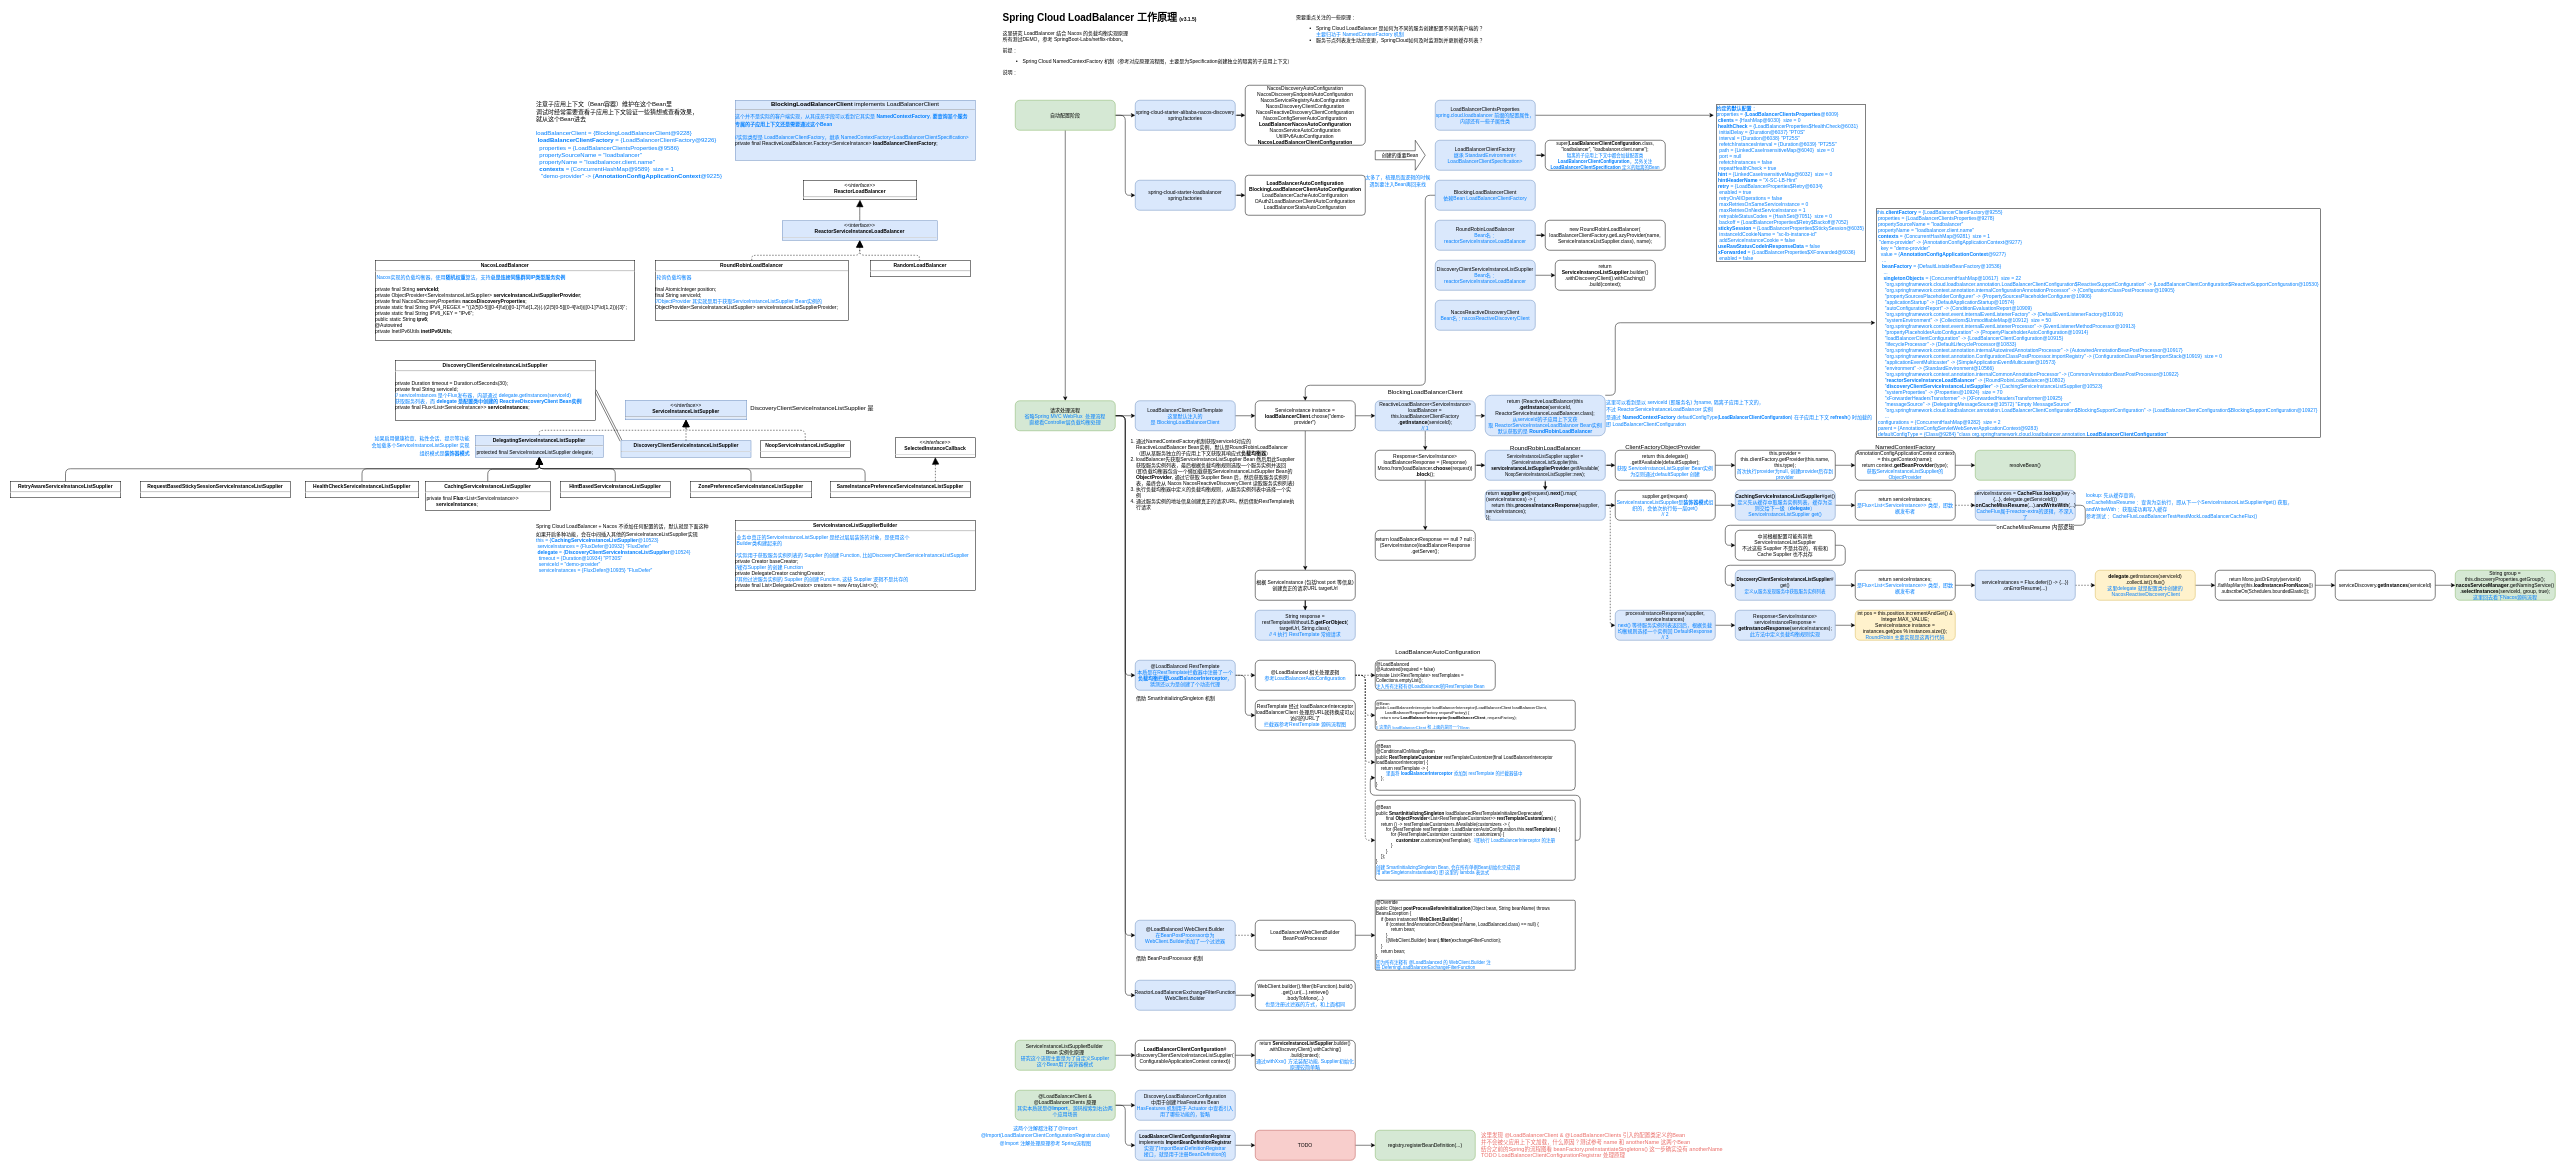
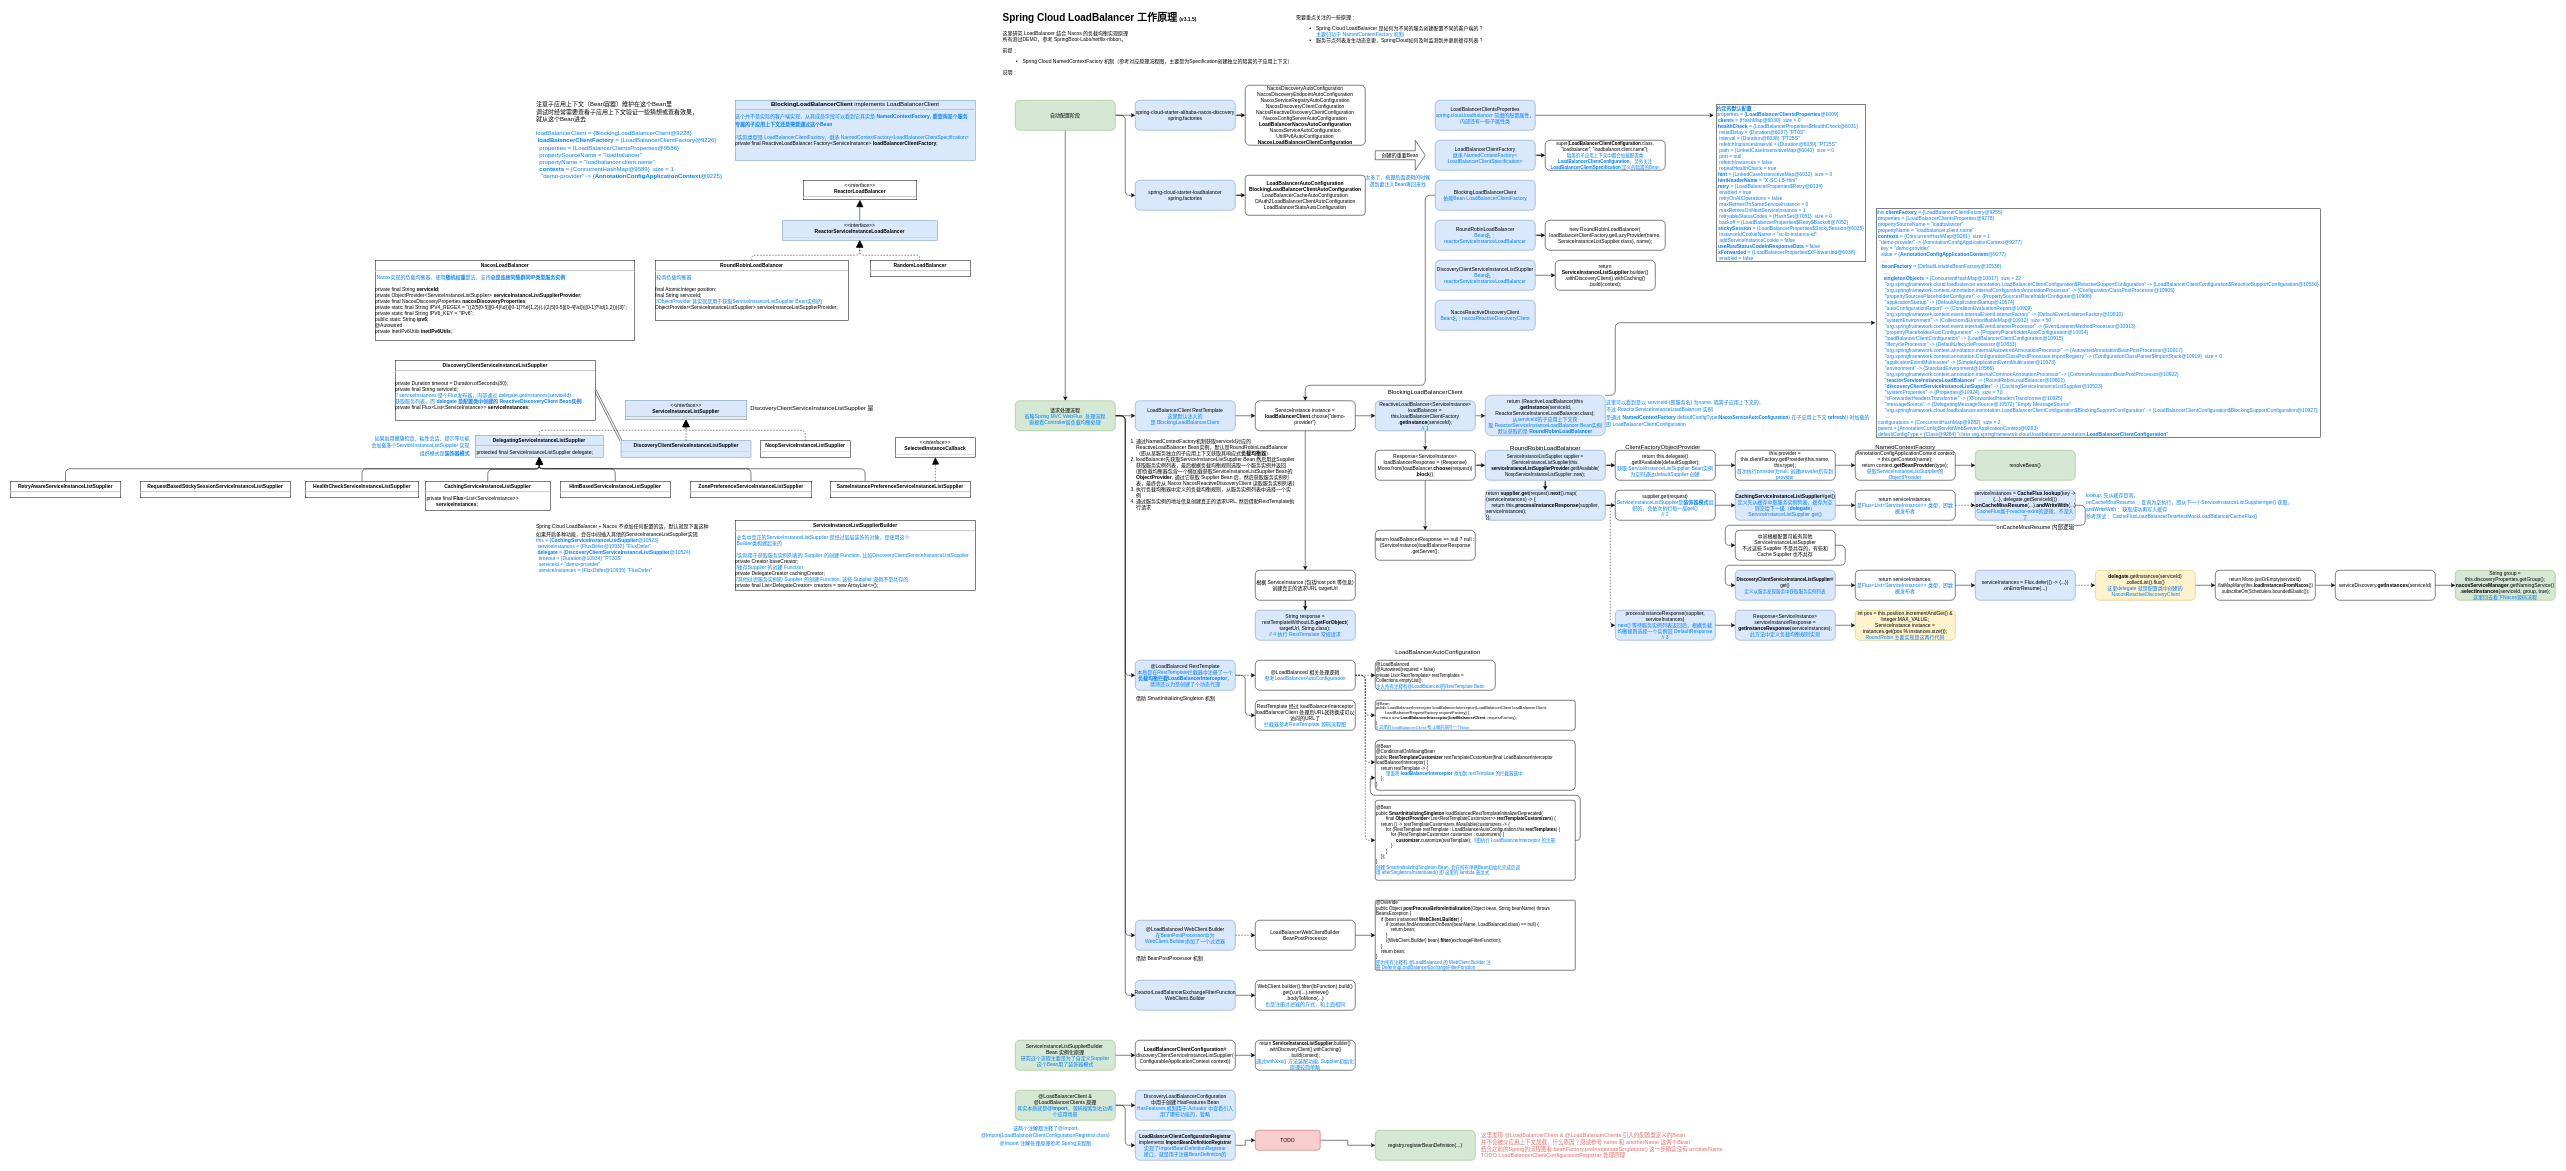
node "LoadBalancerClientFactory 继承 StandardEnvironment< LoadBalancerClientSpecification>": label "LoadBalancerClientFactory 继承 StandardEnvironment< LoadBalancerClientSpecification>" -> "LoadBalancerClientFactory 继承 NamedContextFactory< LoadBalancerClientSpecification>"
node "这里可以看到是以 serviceId (即服务名) 为name, 隔离子应用上下文的， 不过 ReactorServiceInstanceLoadBalancer 实例 是通过 NamedContextFactory defautlConfigType(LoadBalancerClientConfiguration) 在子应用上下文 refresh() 时加载的 即 LoadBalancerClientConfiguration": label "这里可以看到是以 serviceId (即服务名) 为name, 隔离子应用上下文的， 不过 ReactorServiceInstanceLoadBalancer 实例 是通过 NamedContextFactory defautlConfigType(LoadBalancerClientConfiguration) 在子应用上下文 refresh() 时加载的 即 LoadBalancerClientConfiguration" -> "这里可以看到是以 serviceId (即服务名) 为name, 隔离子应用上下文的， 不过 ReactorServiceInstanceLoadBalancer 实例 是通过 NamedContextFactory defautlConfigType(NacosServiceAutoConfiguration) 在子应用上下文 refresh() 时加载的 即 LoadBalancerClientConfiguration"
node "TODO": size 100x30 -> 65x20
